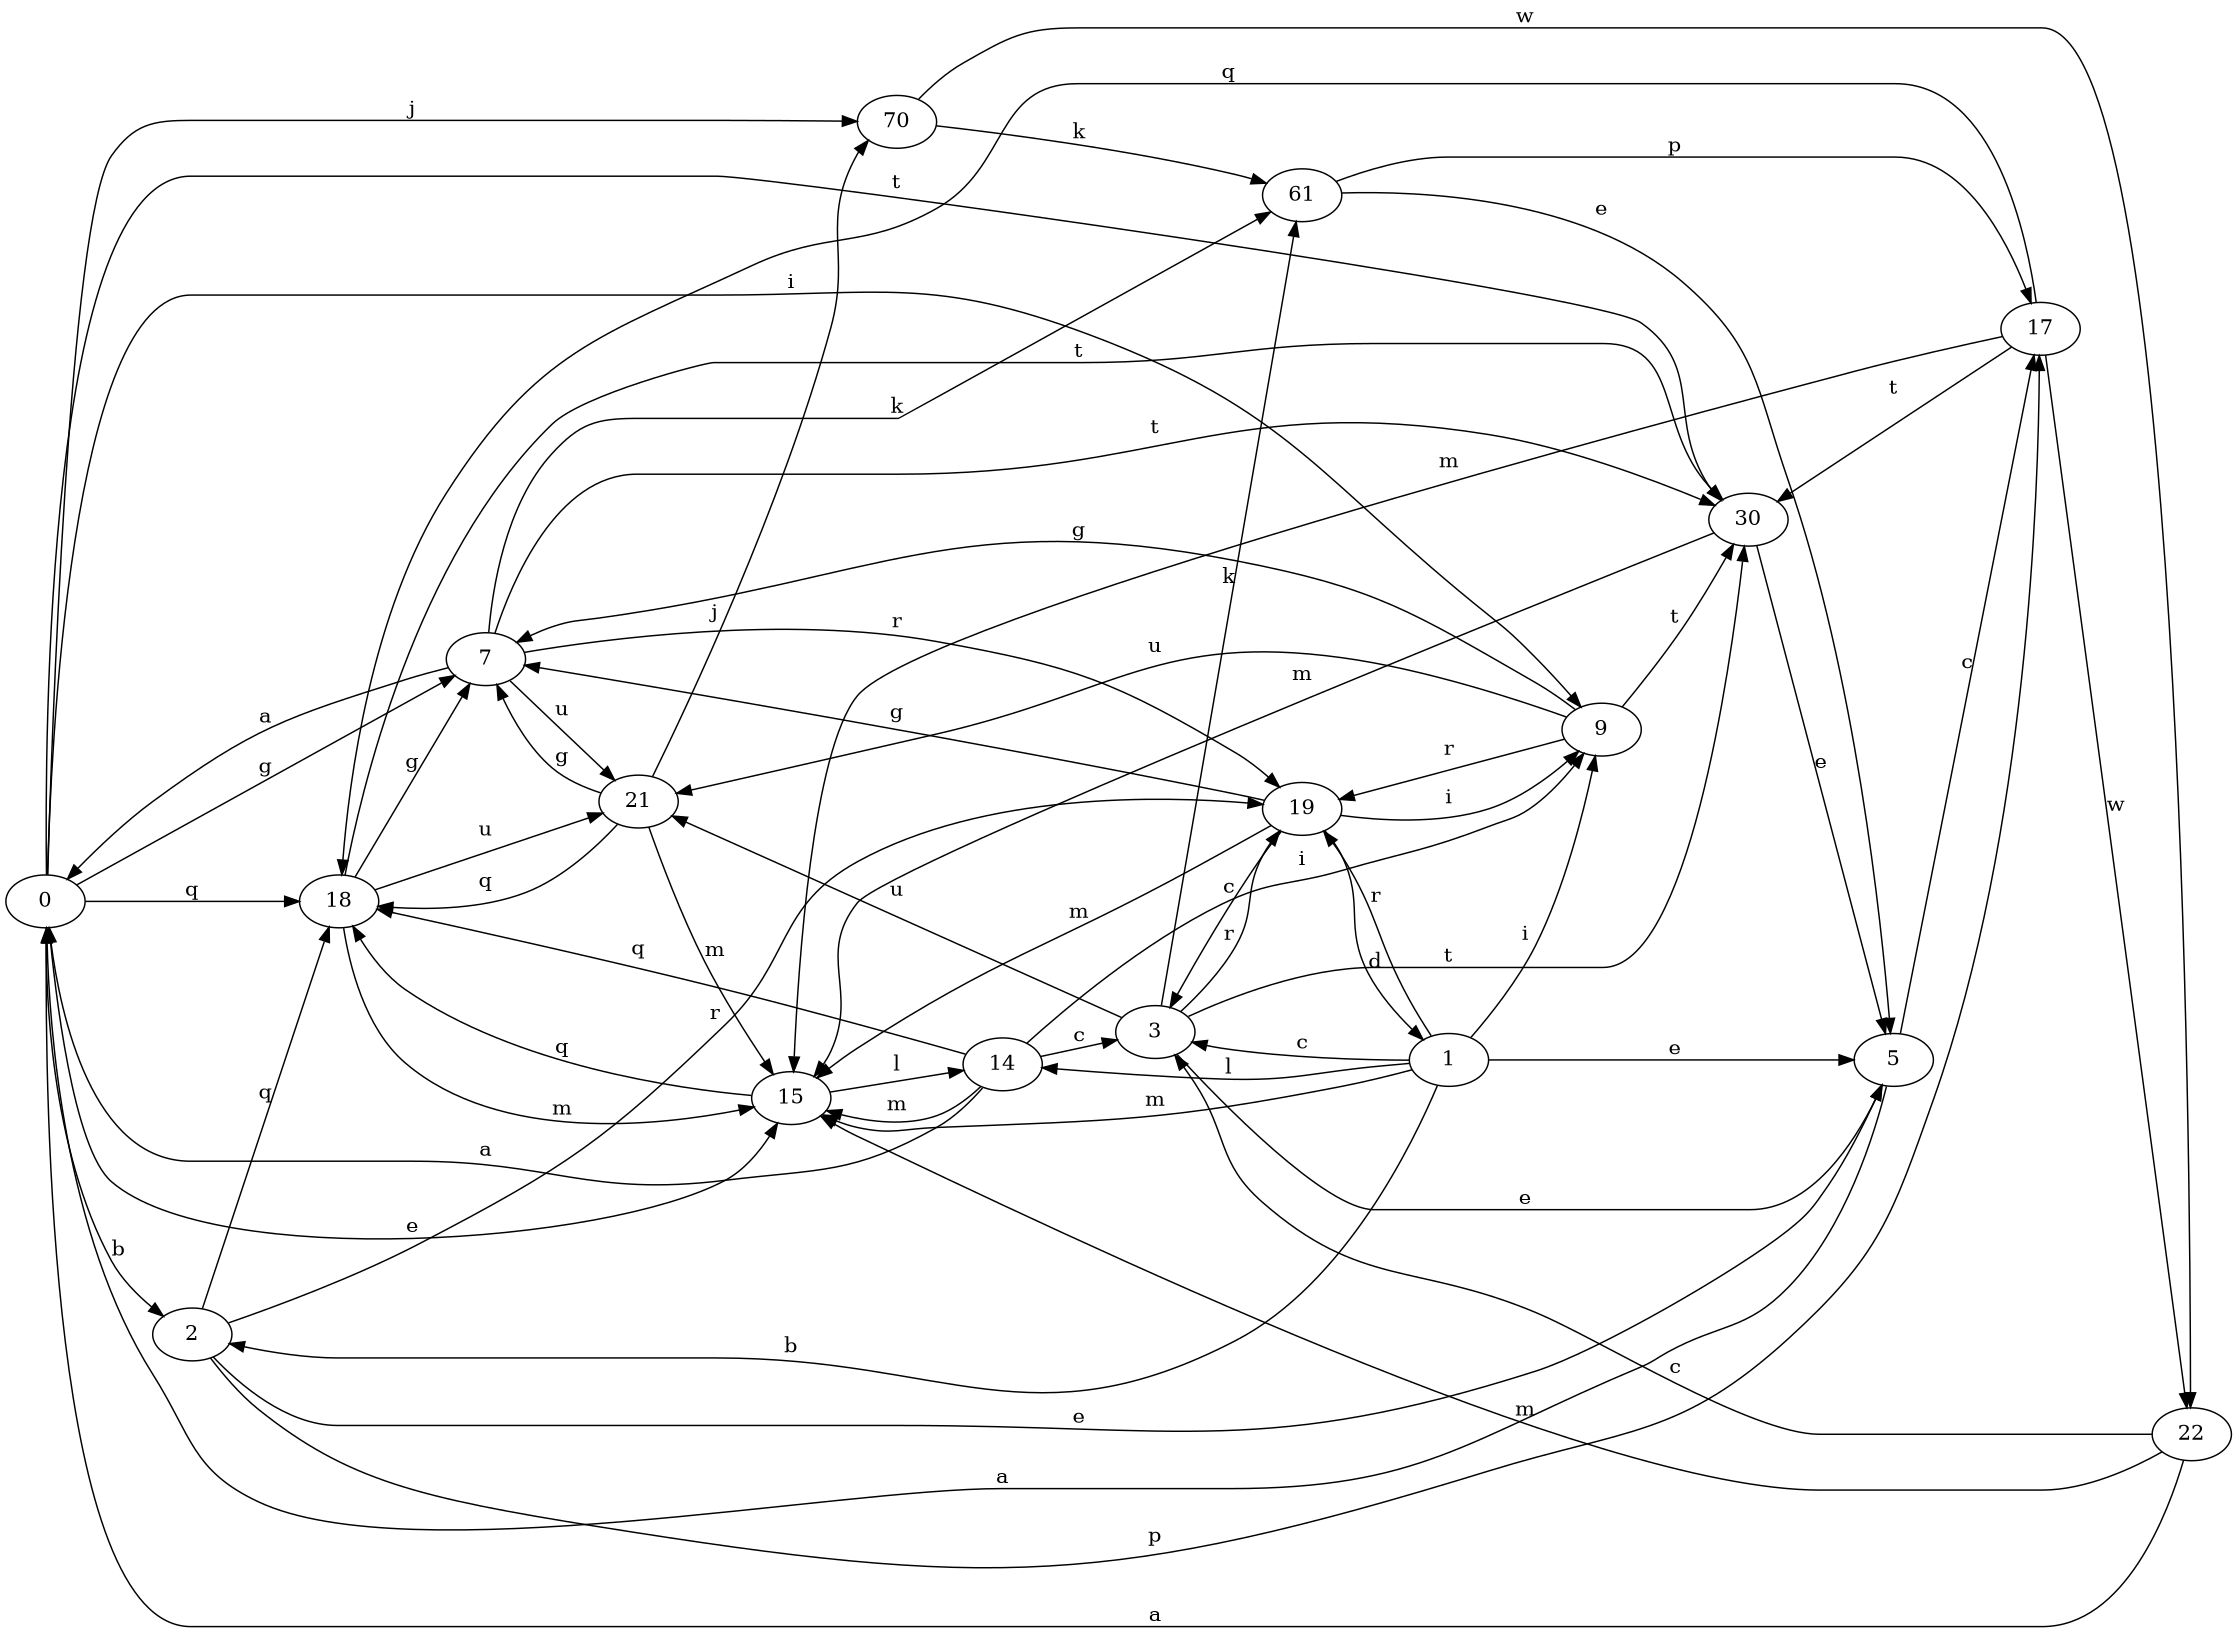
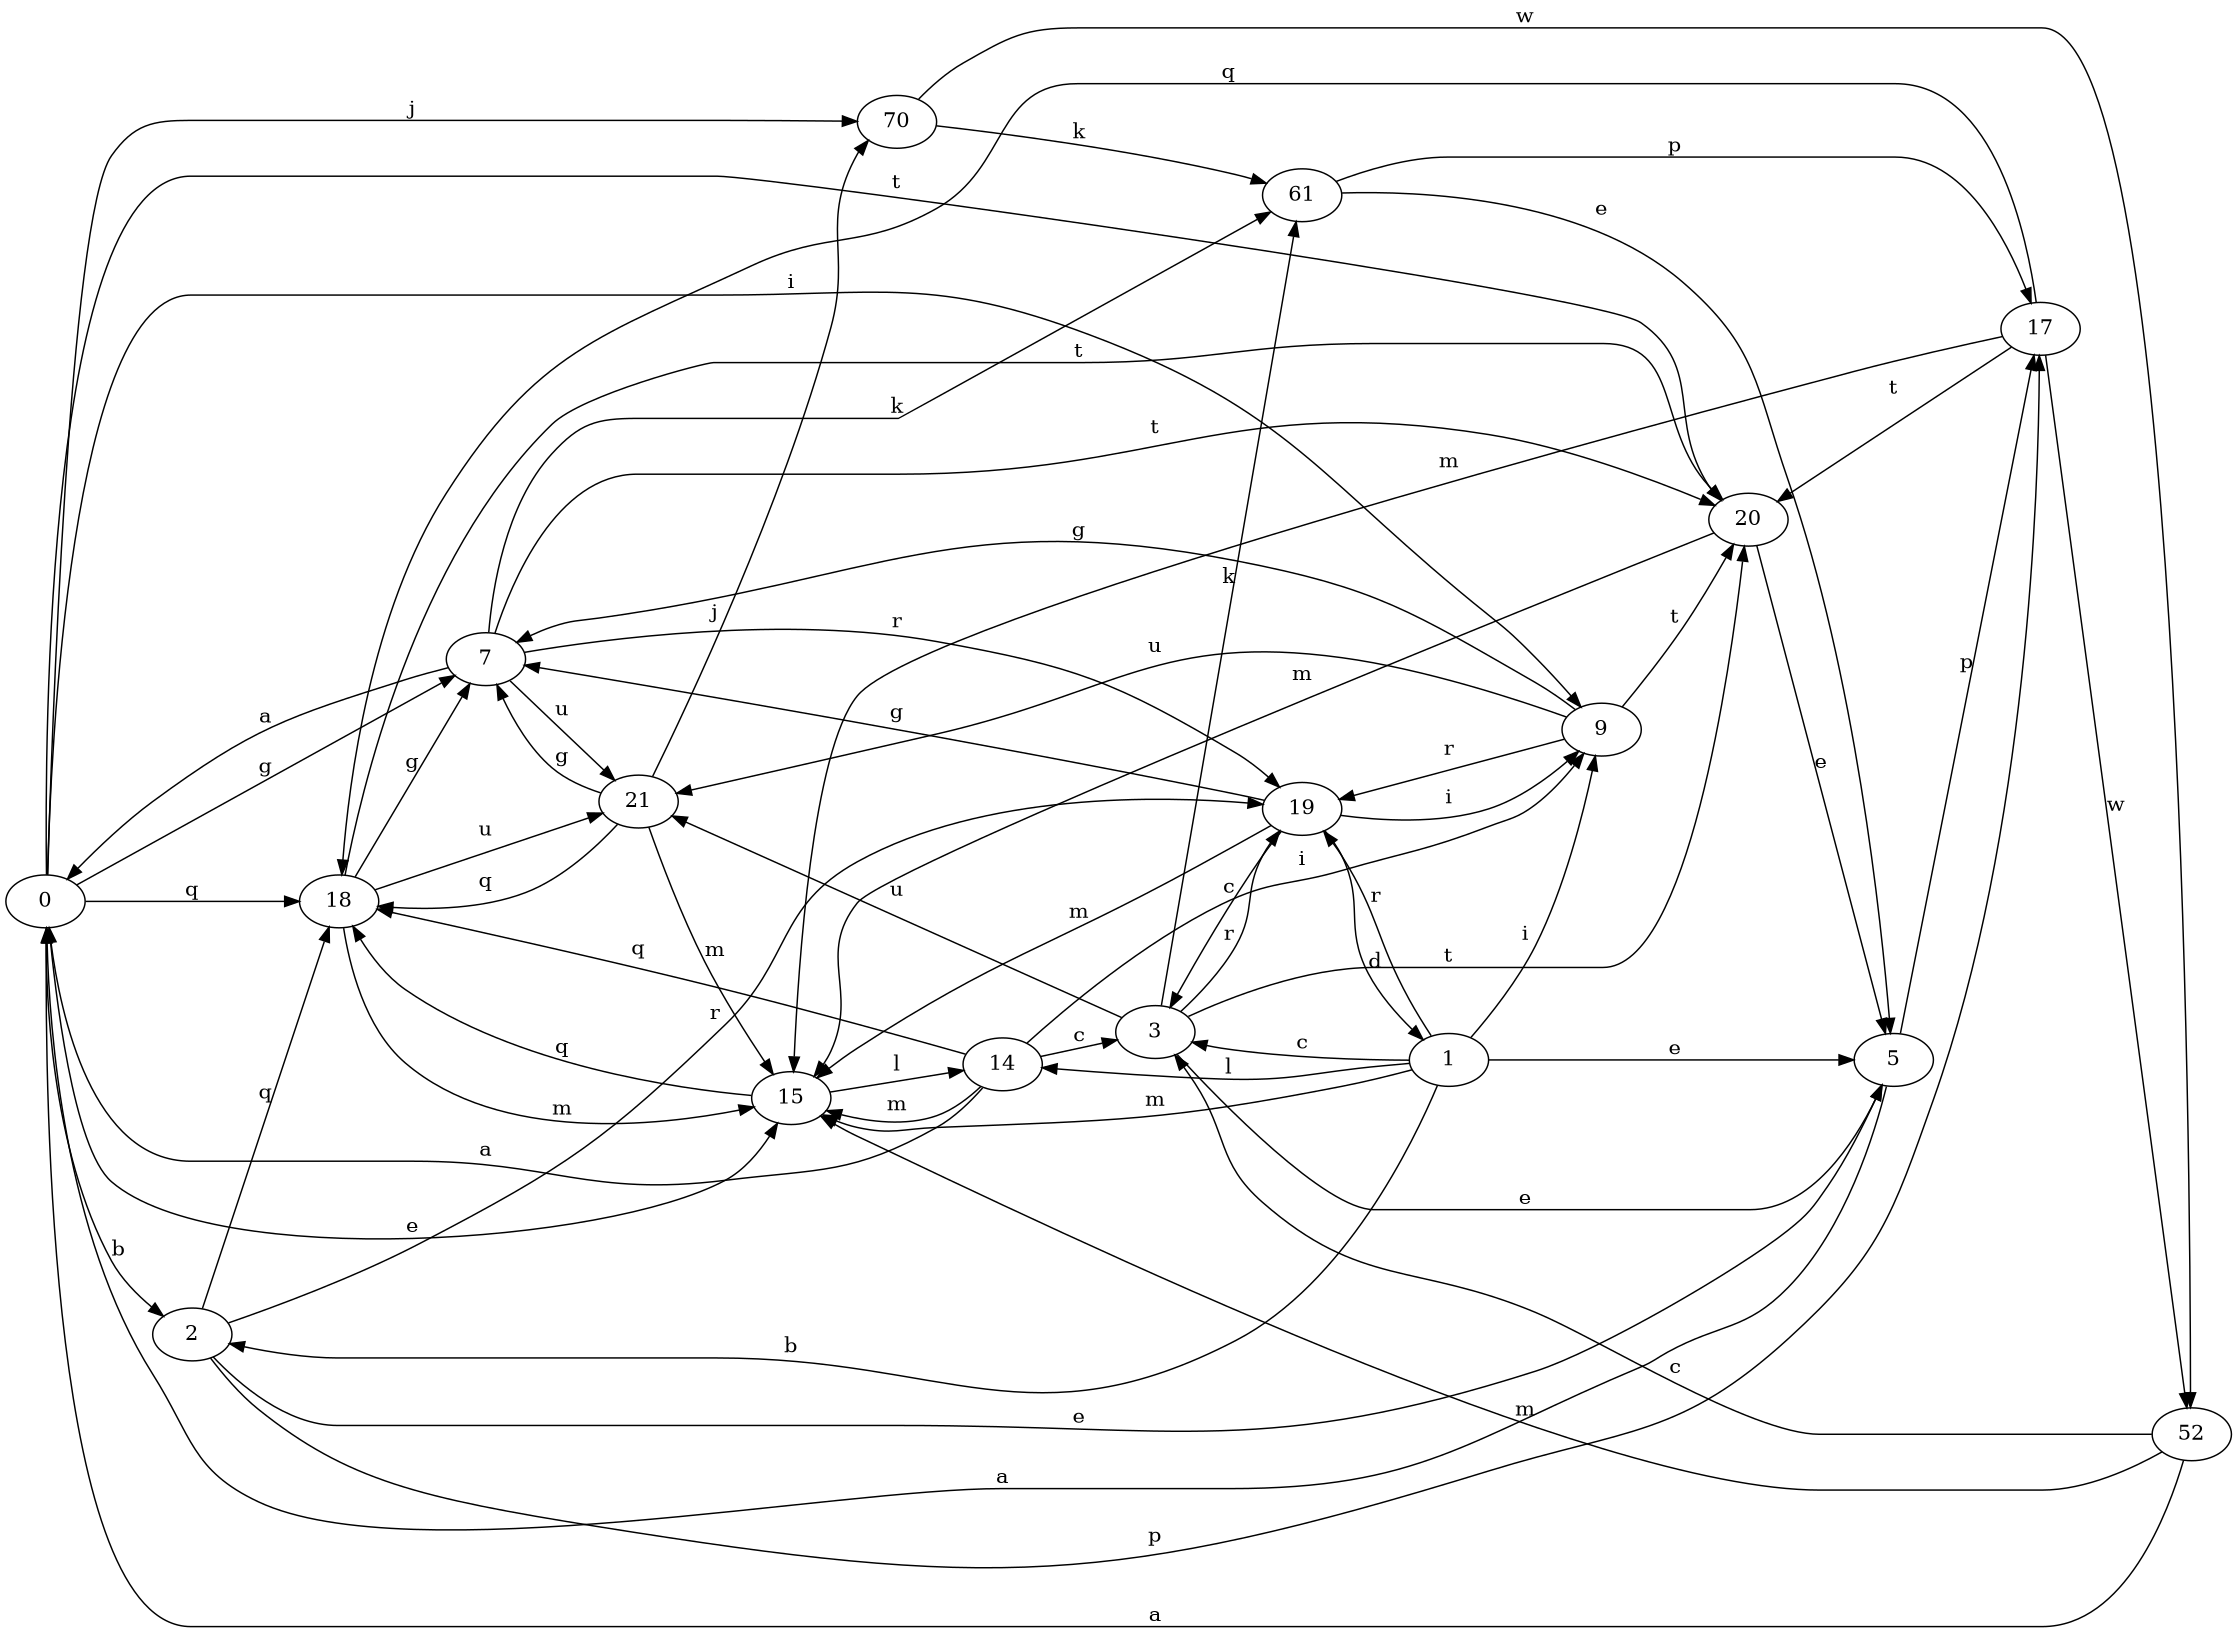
node "30": label "30" -> "20"
edge "5" -> "17": label "c" -> "p"
node "22": label "22" -> "52"
